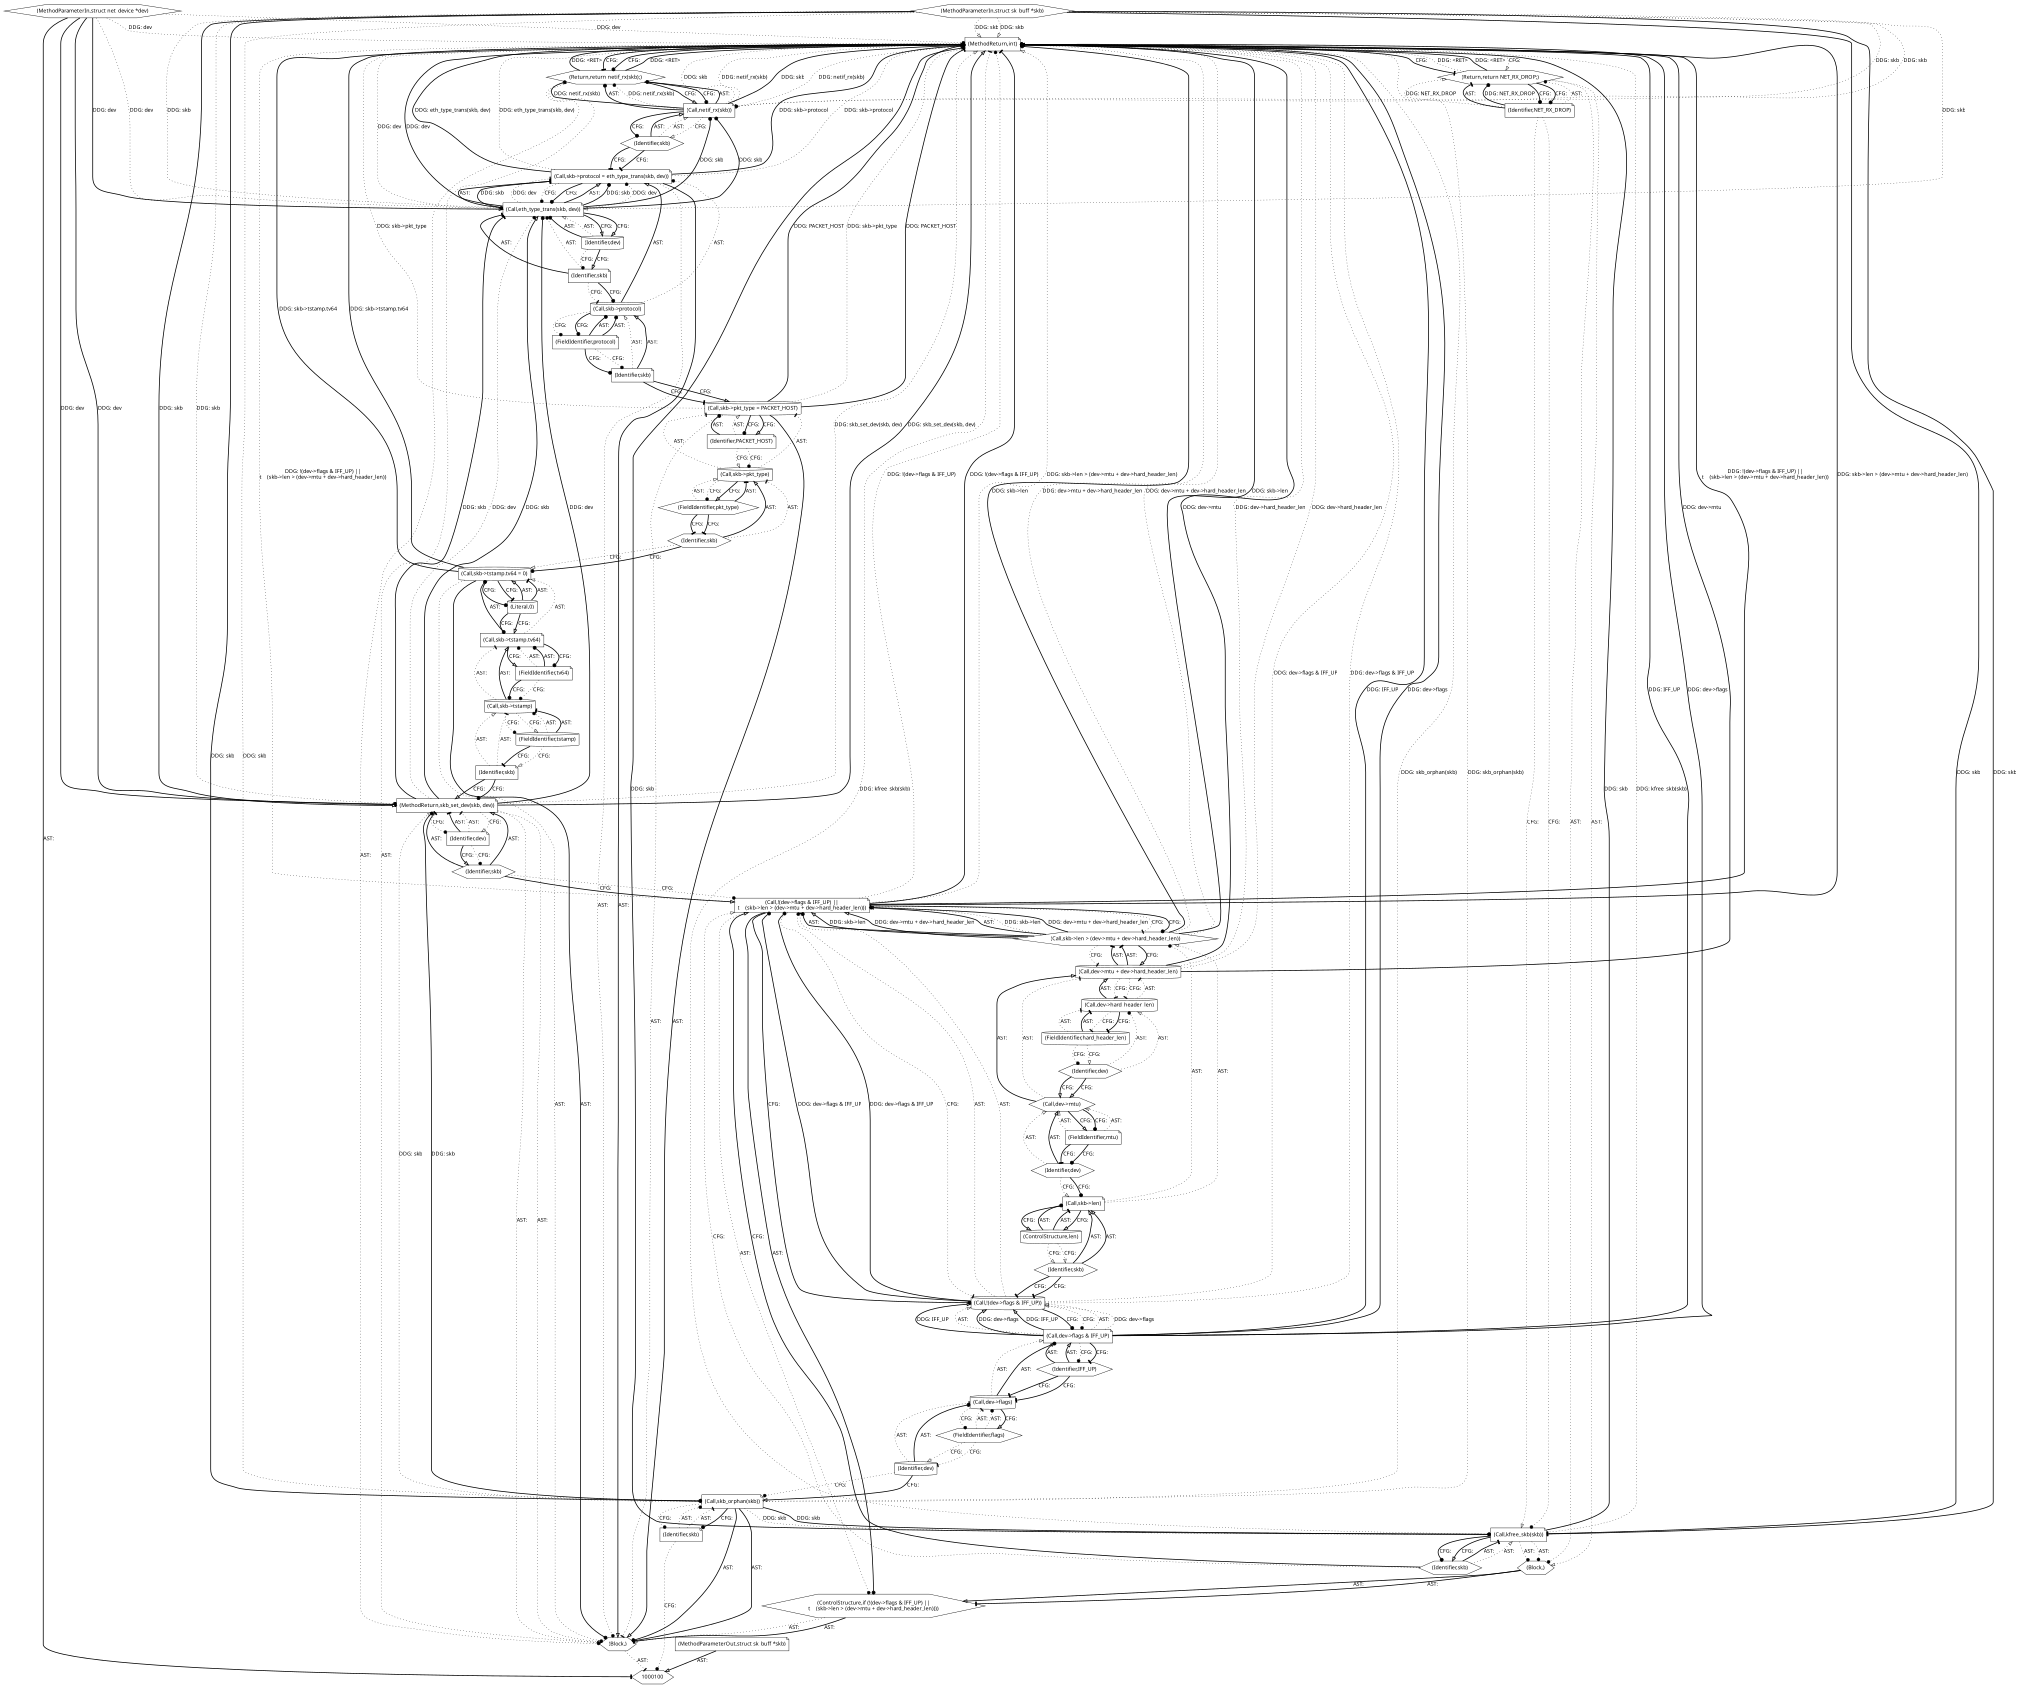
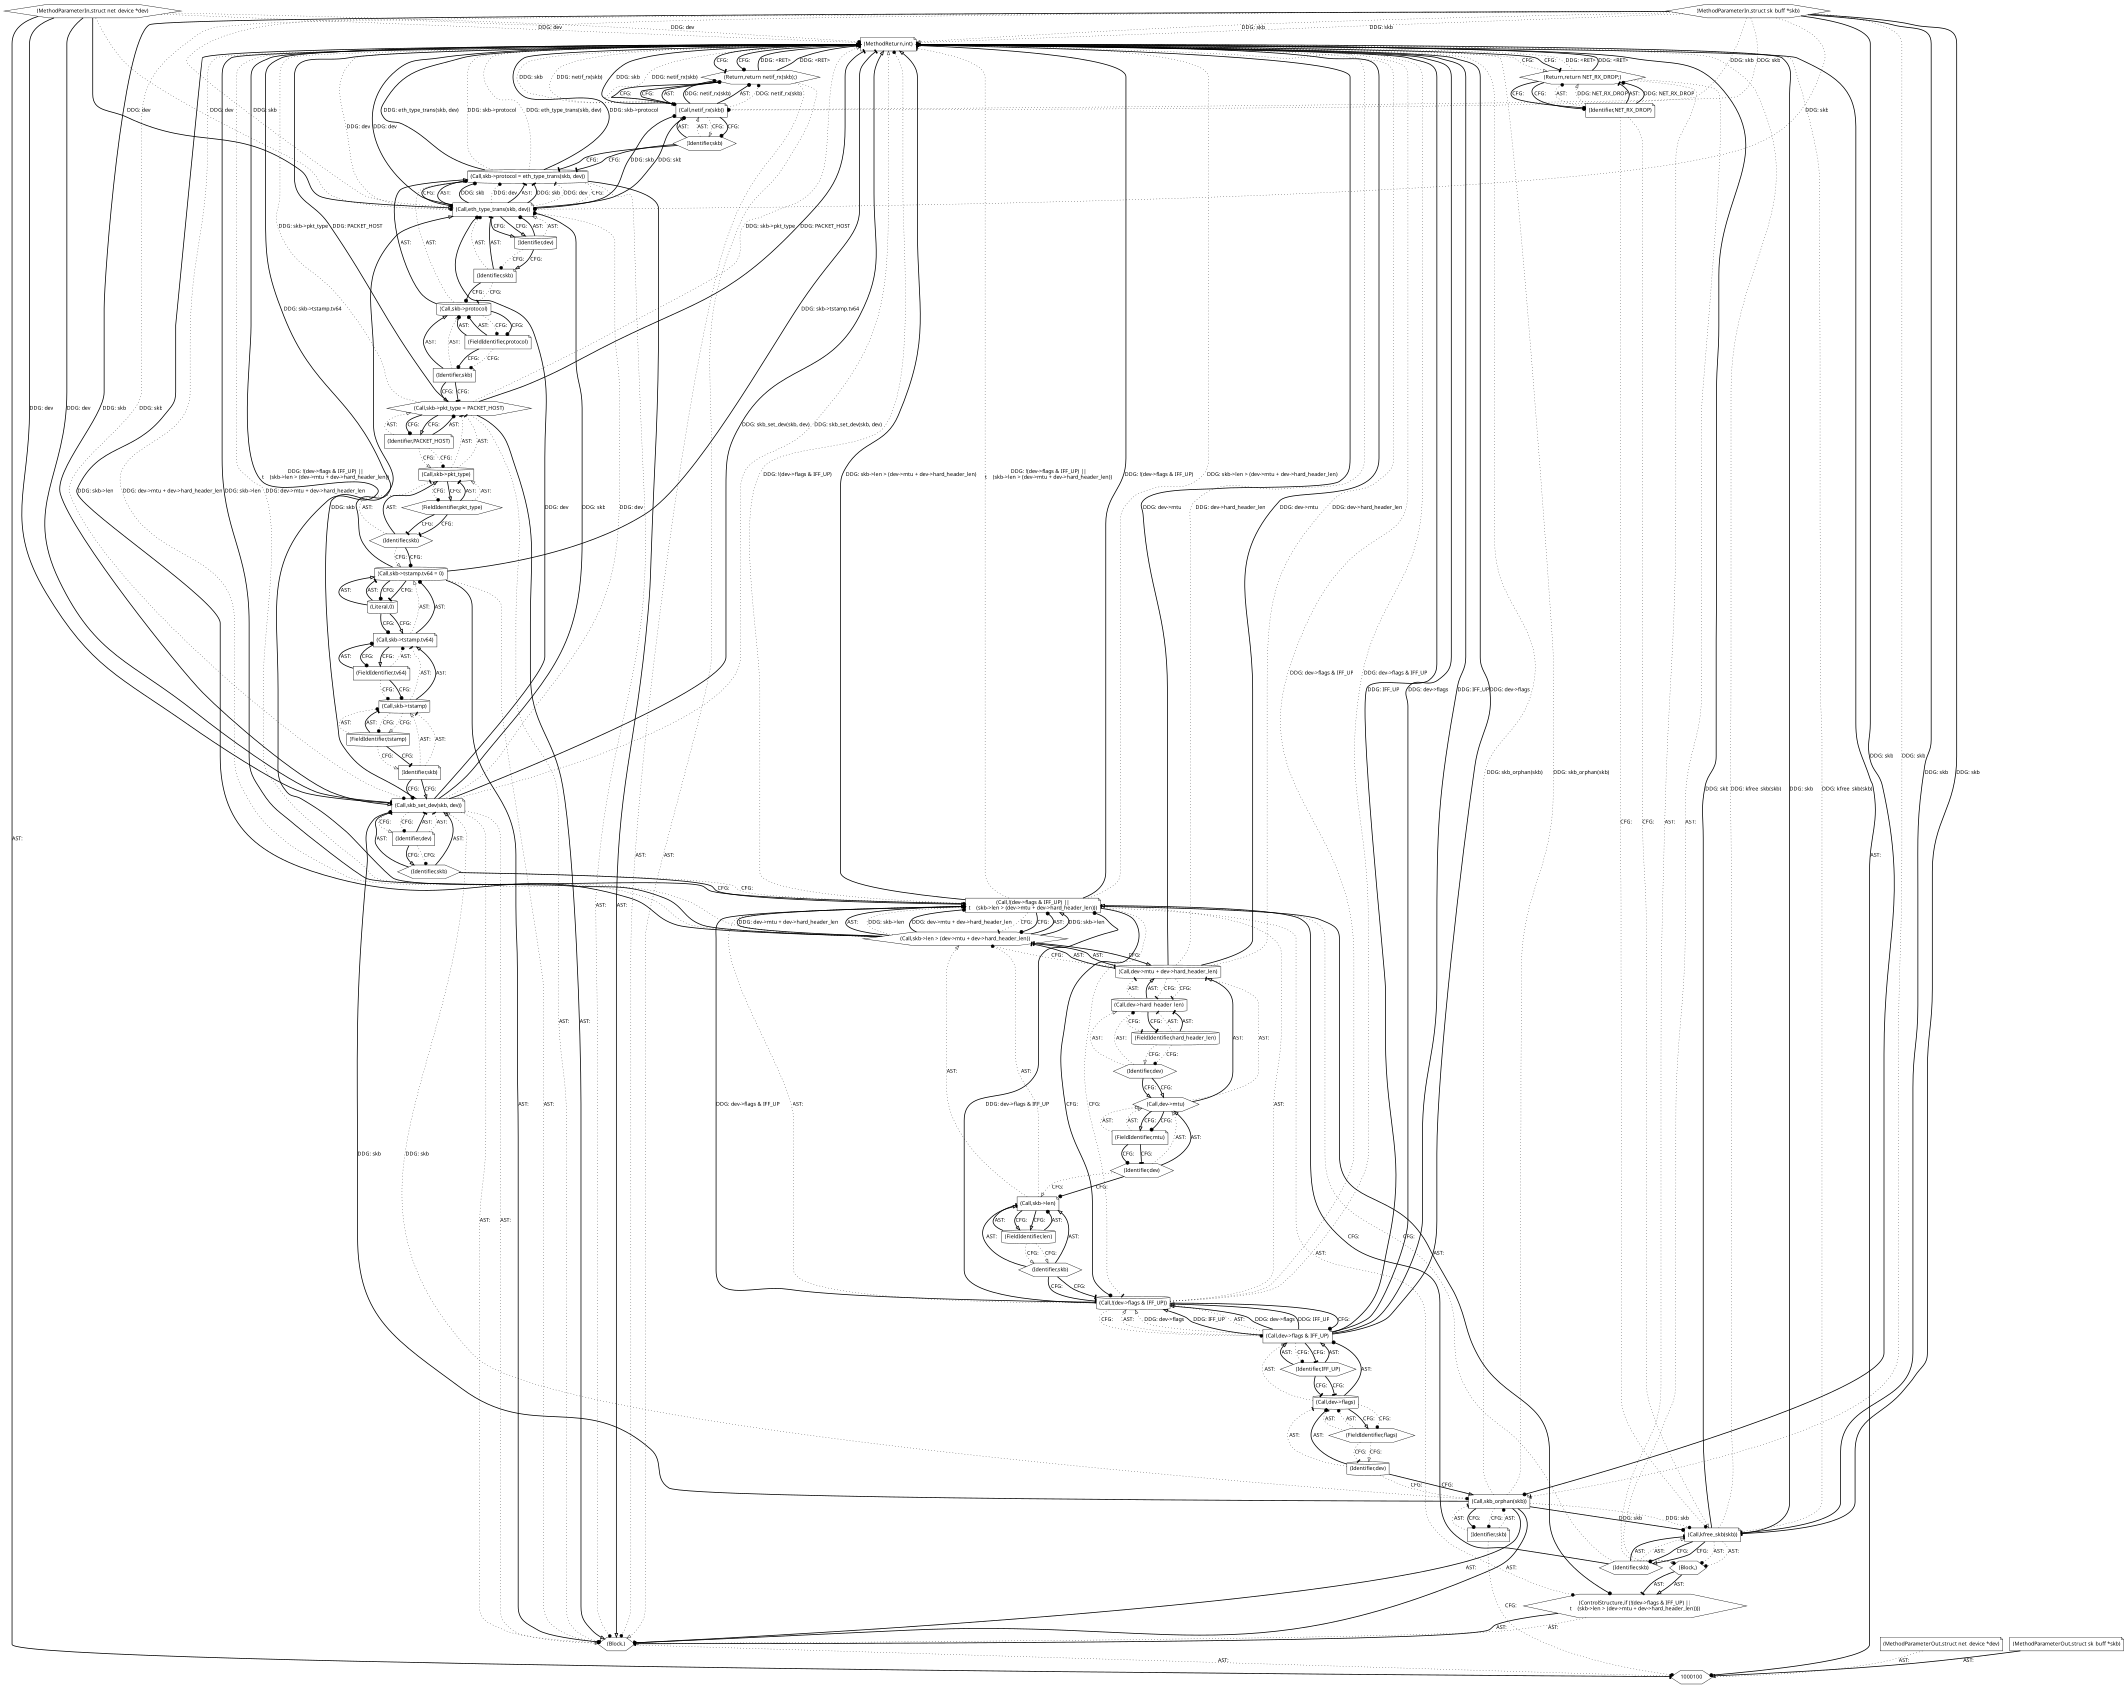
node "(Call,skb->protocol = eth_type_trans(skb, dev))": shape note -> cylinder
node "(Call,skb->pkt_type = PACKET_HOST)": shape cylinder -> hexagon
edge "(MethodReturn,int)" -> "1000100": added, label "AST:"
node "(MethodReturn,skb_set_dev(skb, dev))": label "(MethodReturn,skb_set_dev(skb, dev))" -> "(Call,skb_set_dev(skb, dev))"
node "(ControlStructure,len)": label "(ControlStructure,len)" -> "(FieldIdentifier,len)"
node "(MethodParameterOut,struct net_device *dev)": added
